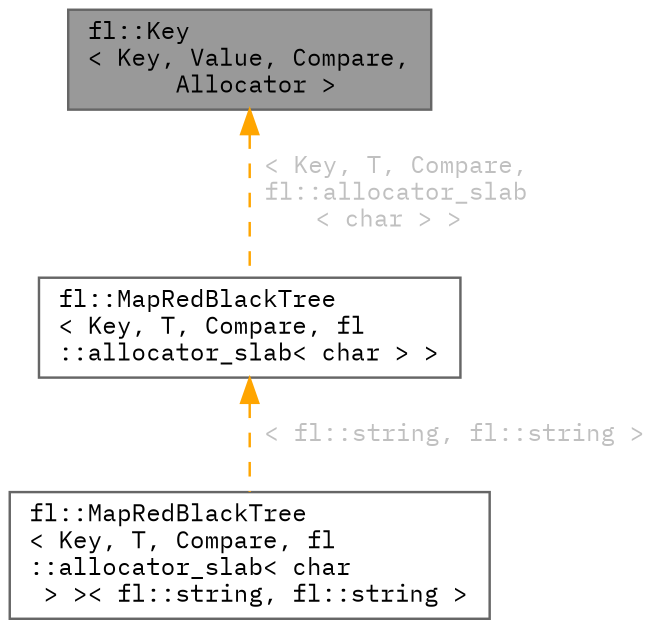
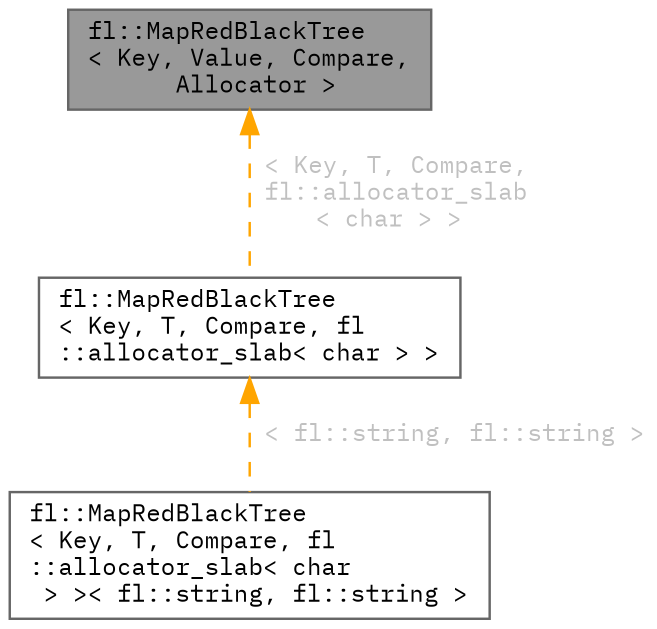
node "fl::Key < Key, Value, Compare, Allocator >": label "fl::Key < Key, Value, Compare, Allocator >" -> "fl::MapRedBlackTree < Key, Value, Compare, Allocator >"
